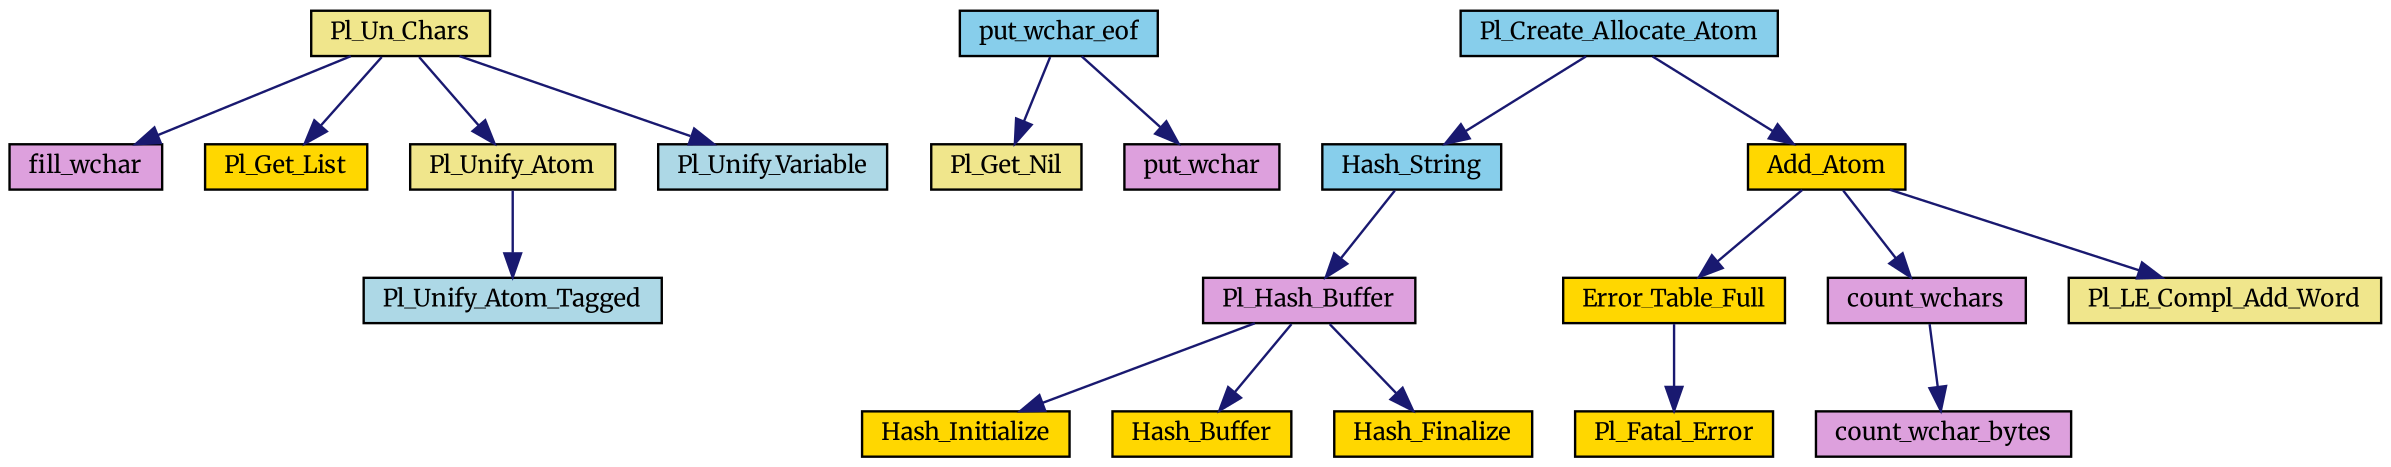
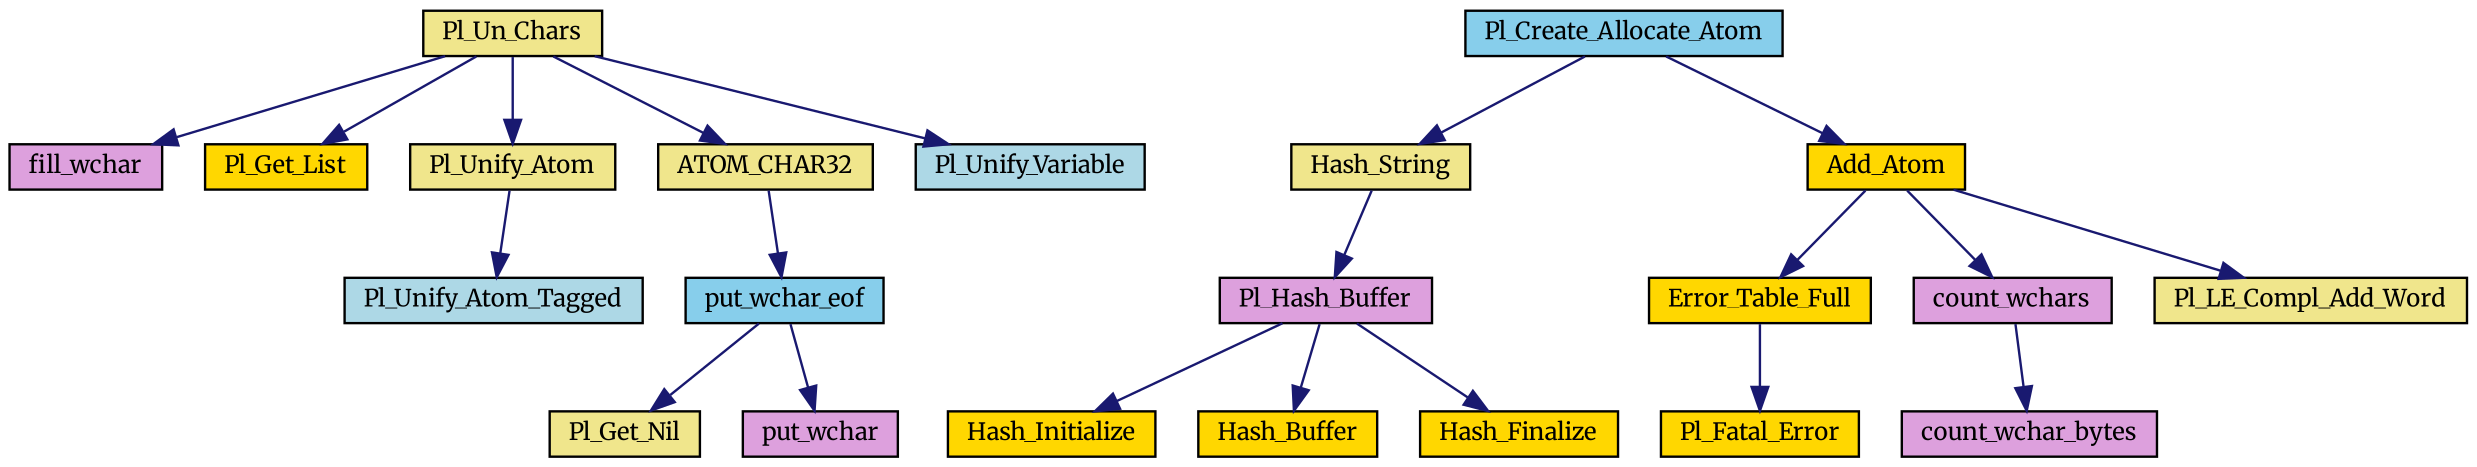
node "ATOM_CHAR32": added
node "Hash_String": fillcolor skyblue -> khaki
